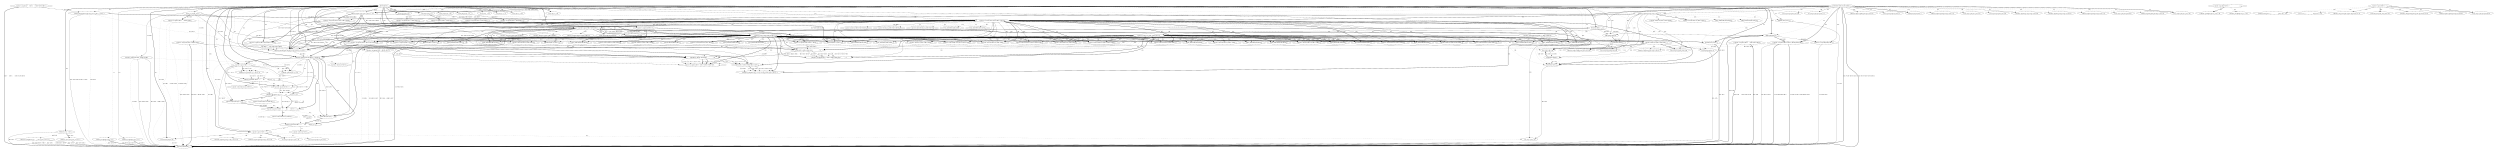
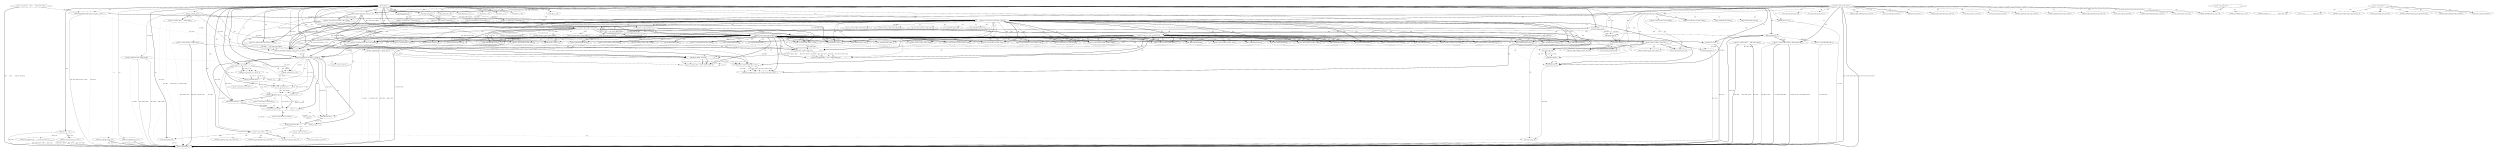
edge "(METHOD,FUN1)" -> "(<operator>.assignment,VAR25 = 0)": style bold -> dotted
edge "(FUN5,FUN5( *VAR3->VAR10.VAR20 ))" -> "(<operator>.cast,(VAR24)FUN6( VAR3 ))": now "(FUN5,FUN5( *VAR3->VAR10.VAR20 ))" -> "(<operator>.assignment,VAR18 = VAR17)"
edge "(<operator>.assignment,VAR25 = 0)" -> "(FUN9,FUN9( VAR15[3] ))": now "(<operator>.assignment,VAR25 = 0)" -> "(<operator>.assignment,VAR2->VAR23  = VAR25)"
edge "(<operator>.greaterEqualsThan,VAR15 >= VAR16)" -> "(<operator>.equals,VAR15[2] == '')": style dotted -> bold
